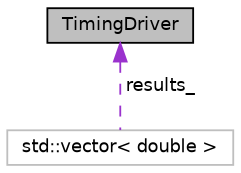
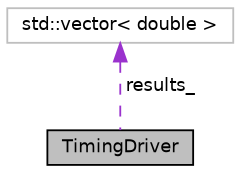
edge "std::vector< double >" -> "TimingDriver": reversed
